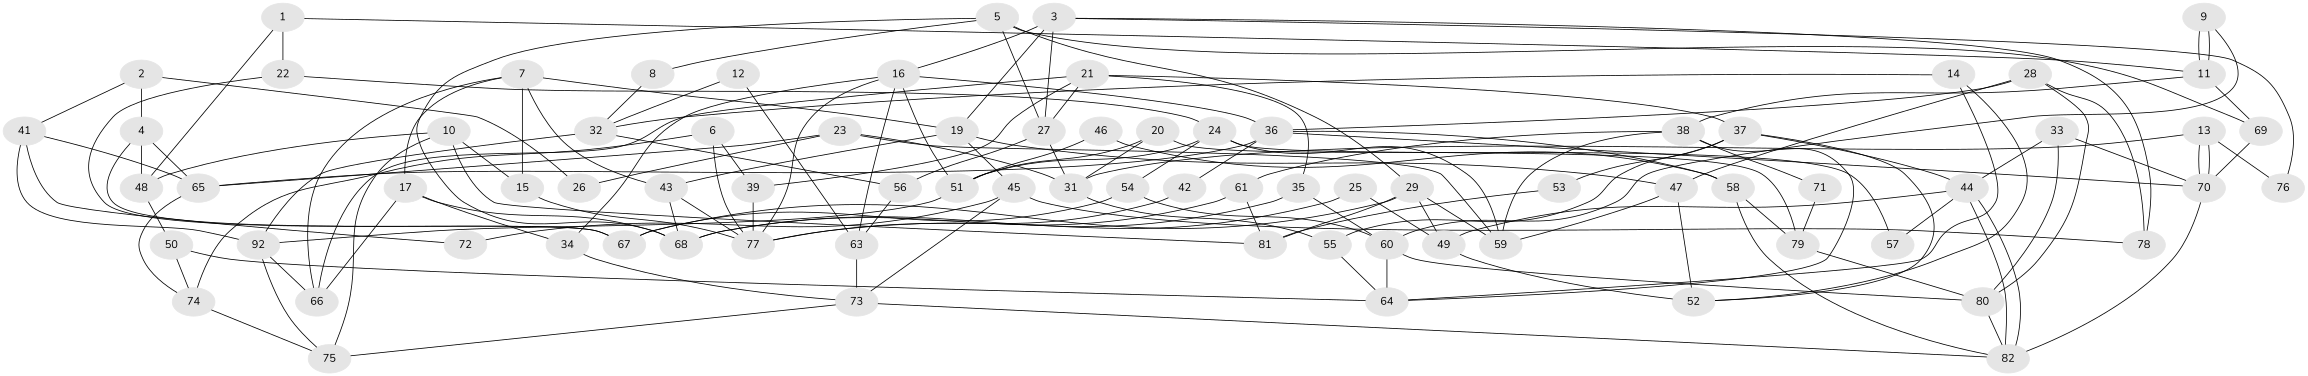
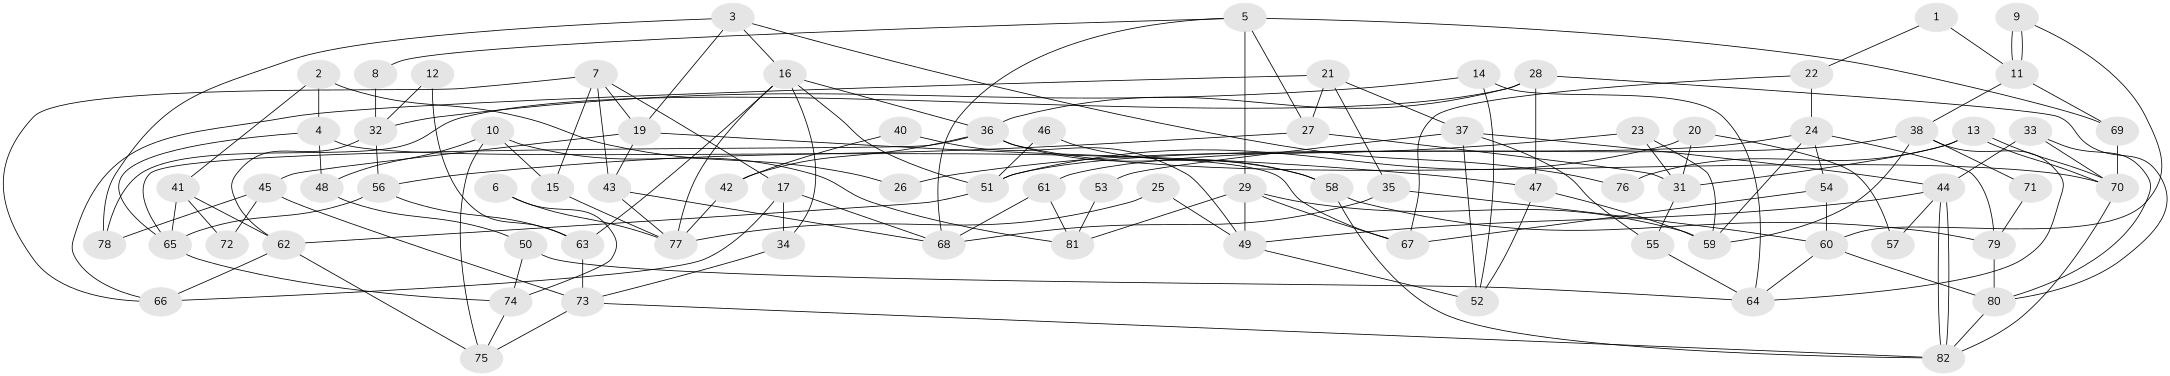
edge "3" -- "27": removed
edge "1" -- "48": removed
node "40": added
edge "23" -- "65": now "56" -- "65"
node "39": removed
node "92": label "92" -> "62"
